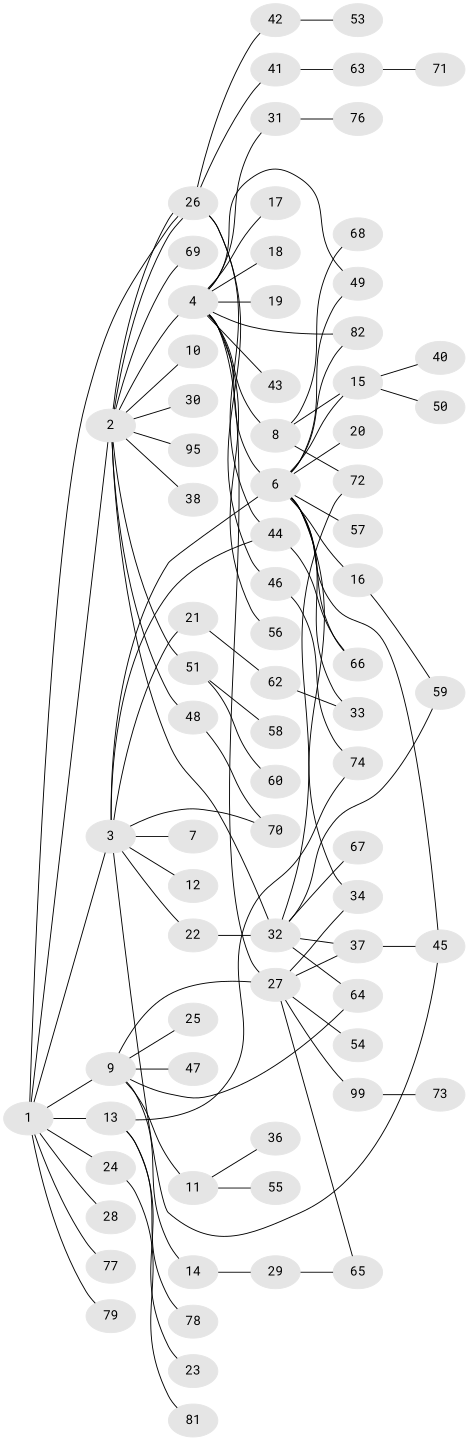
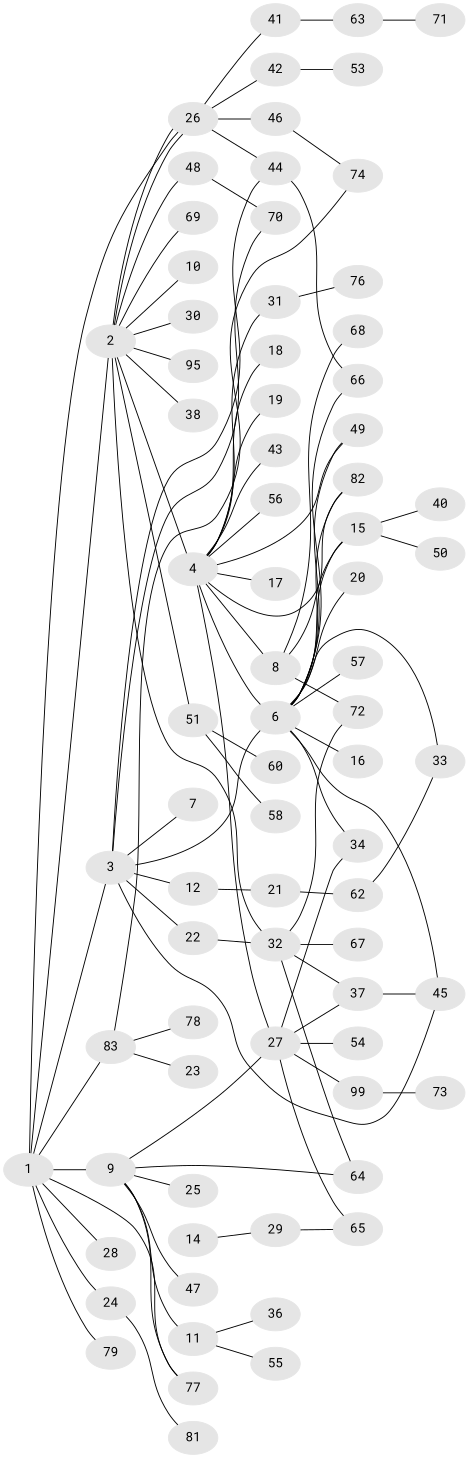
node "59": removed
edge "21" -- "3": now "21" -- "12"
node "13": label "13" -> "83"
edge "9" -- "14": now "9" -- "77"
